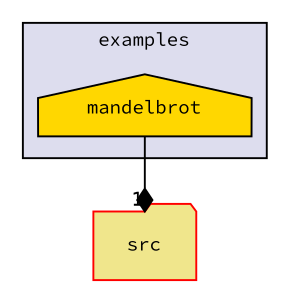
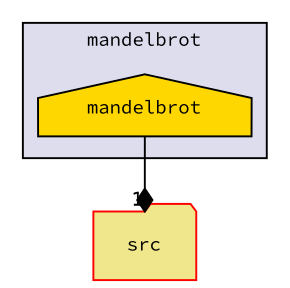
cluster "examples": label "examples" -> "mandelbrot"
